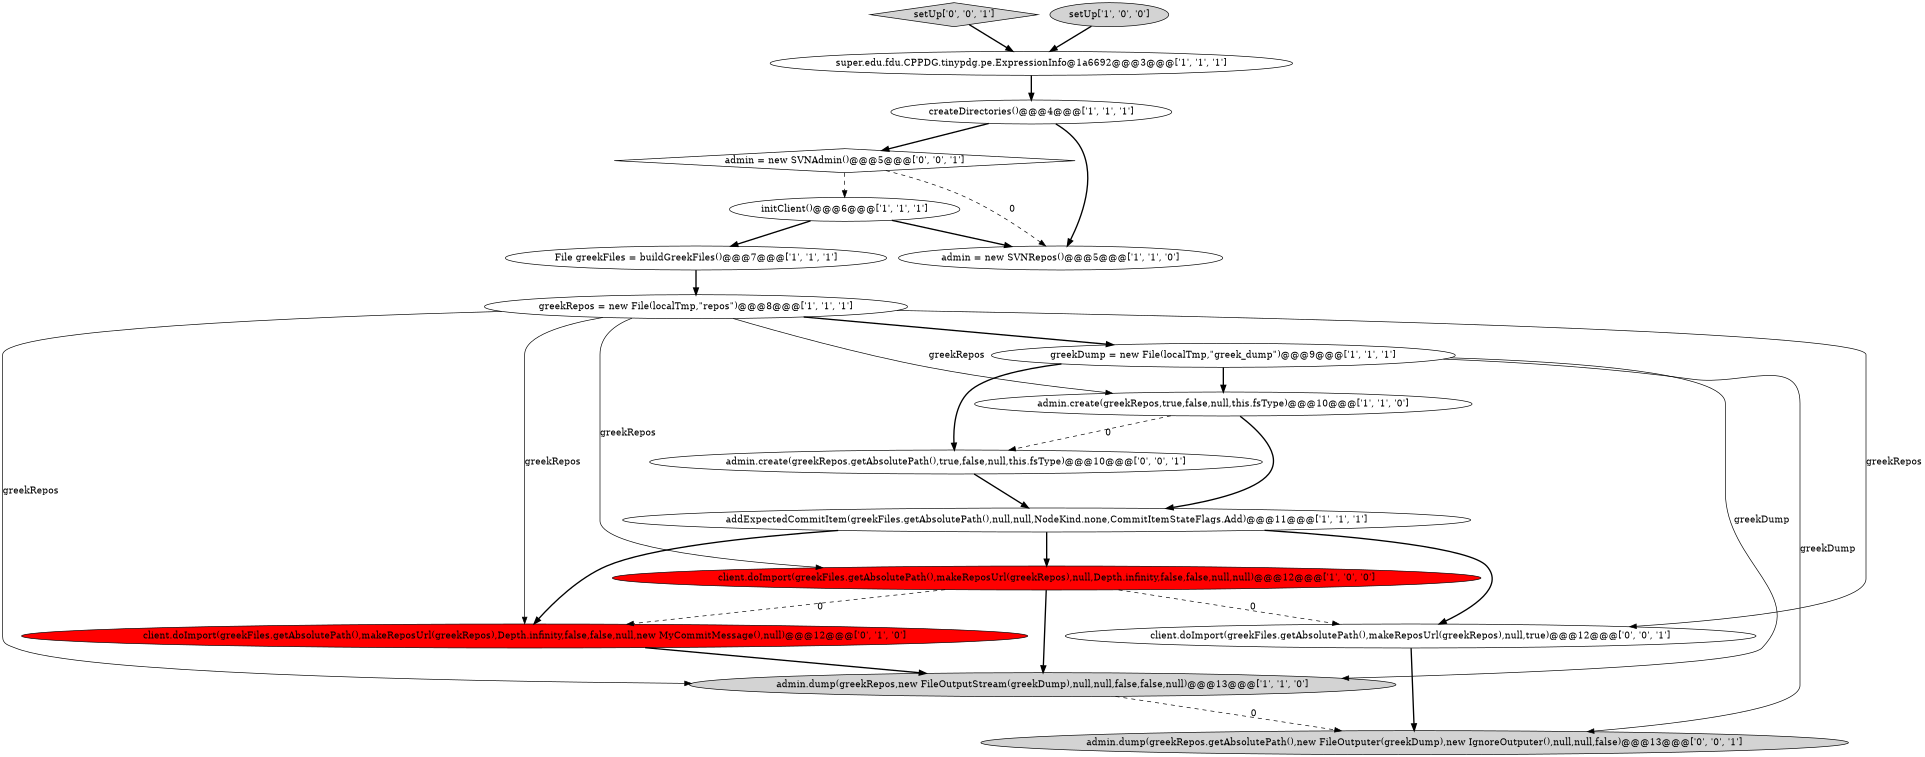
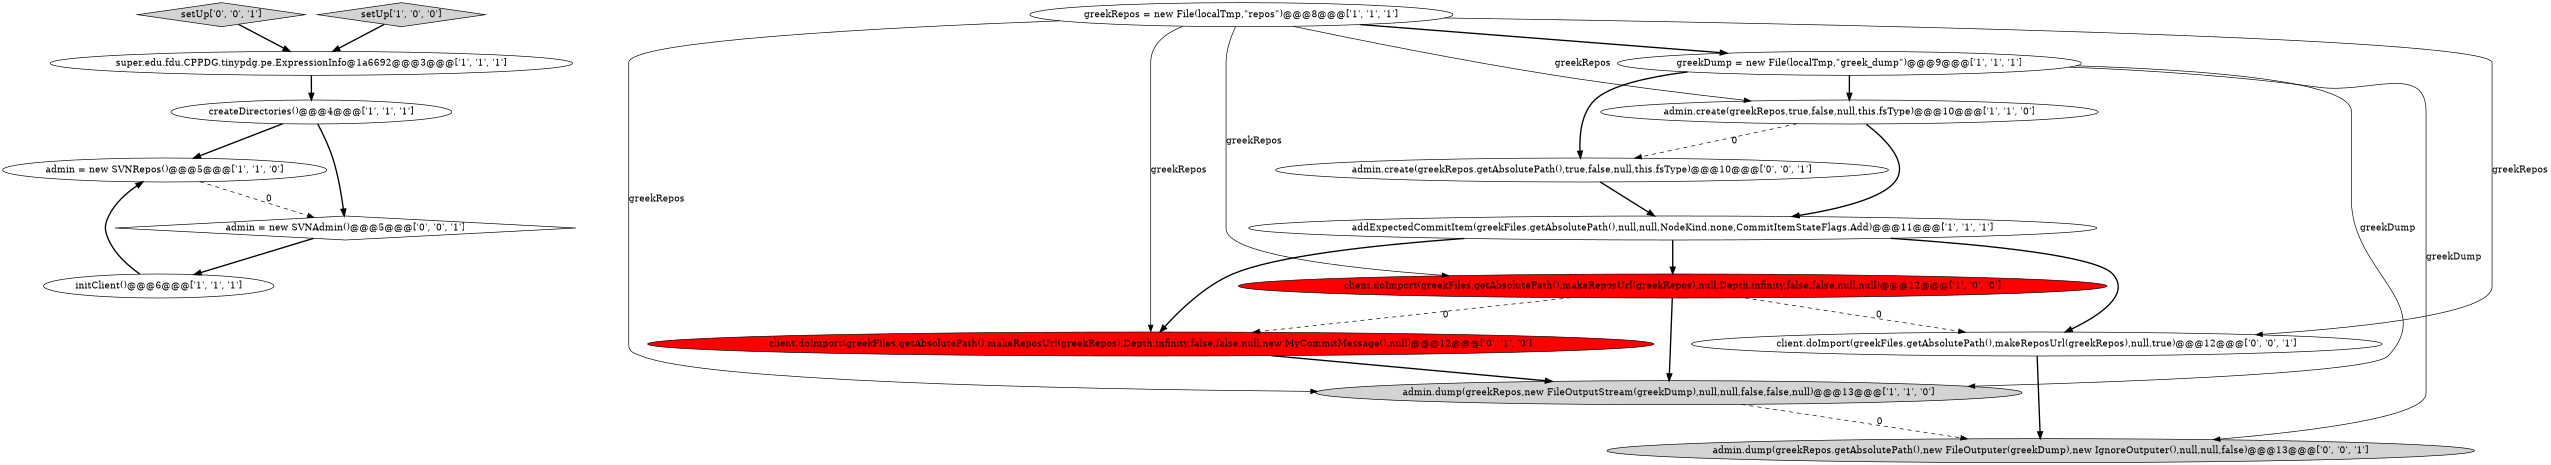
node "setUp['1', '0', '0']": shape ellipse -> diamond
edge "admin = new SVNAdmin()@@@5@@@['0', '0', '1']" -> "initClient()@@@6@@@['1', '1', '1']": style dashed -> bold
edge "admin = new SVNAdmin()@@@5@@@['0', '0', '1']" -> "admin = new SVNRepos()@@@5@@@['1', '1', '0']": reversed
node "File greekFiles = buildGreekFiles()@@@7@@@['1', '1', '1']": removed
